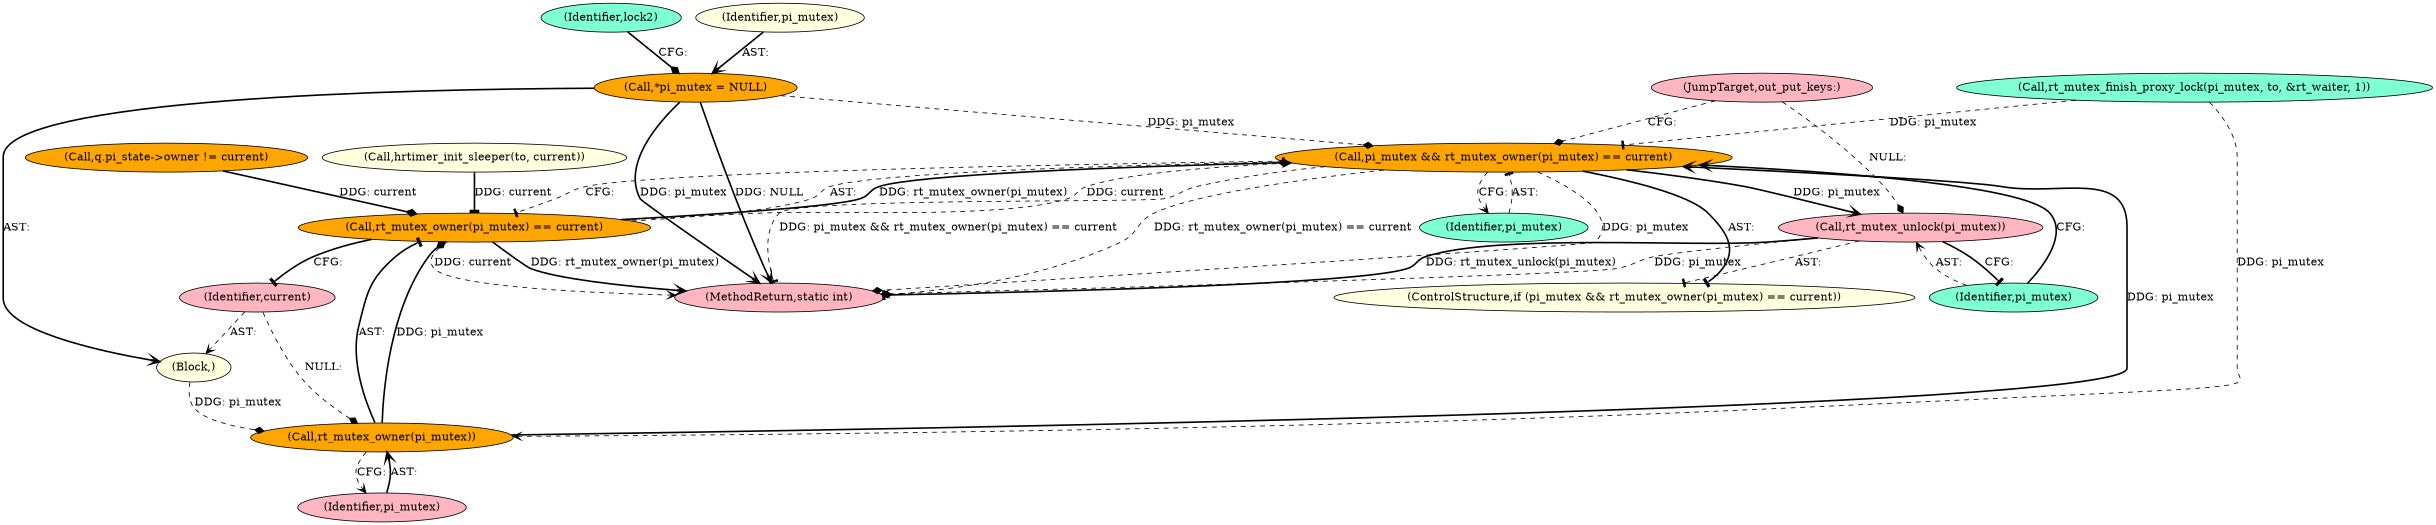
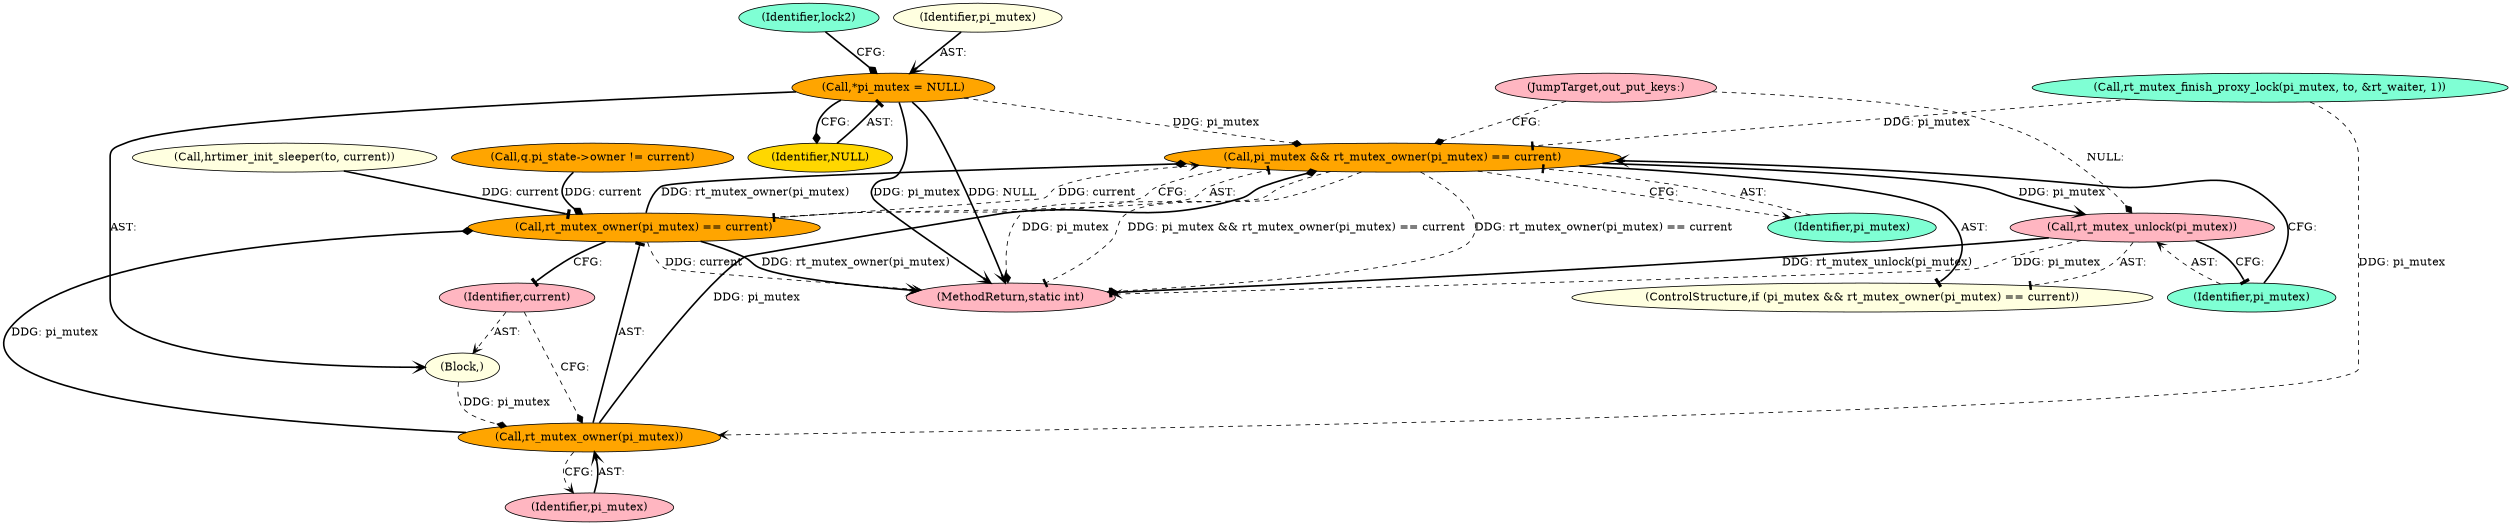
node "(Identifier,NULL)": added
edge "(Identifier,current)" -> "(Call,rt_mutex_owner(pi_mutex))": label "NULL: " -> "CFG: "
edge "(Call,rt_mutex_owner(pi_mutex))" -> "(Call,pi_mutex && rt_mutex_owner(pi_mutex) == current)": arrowhead vee -> diamond
